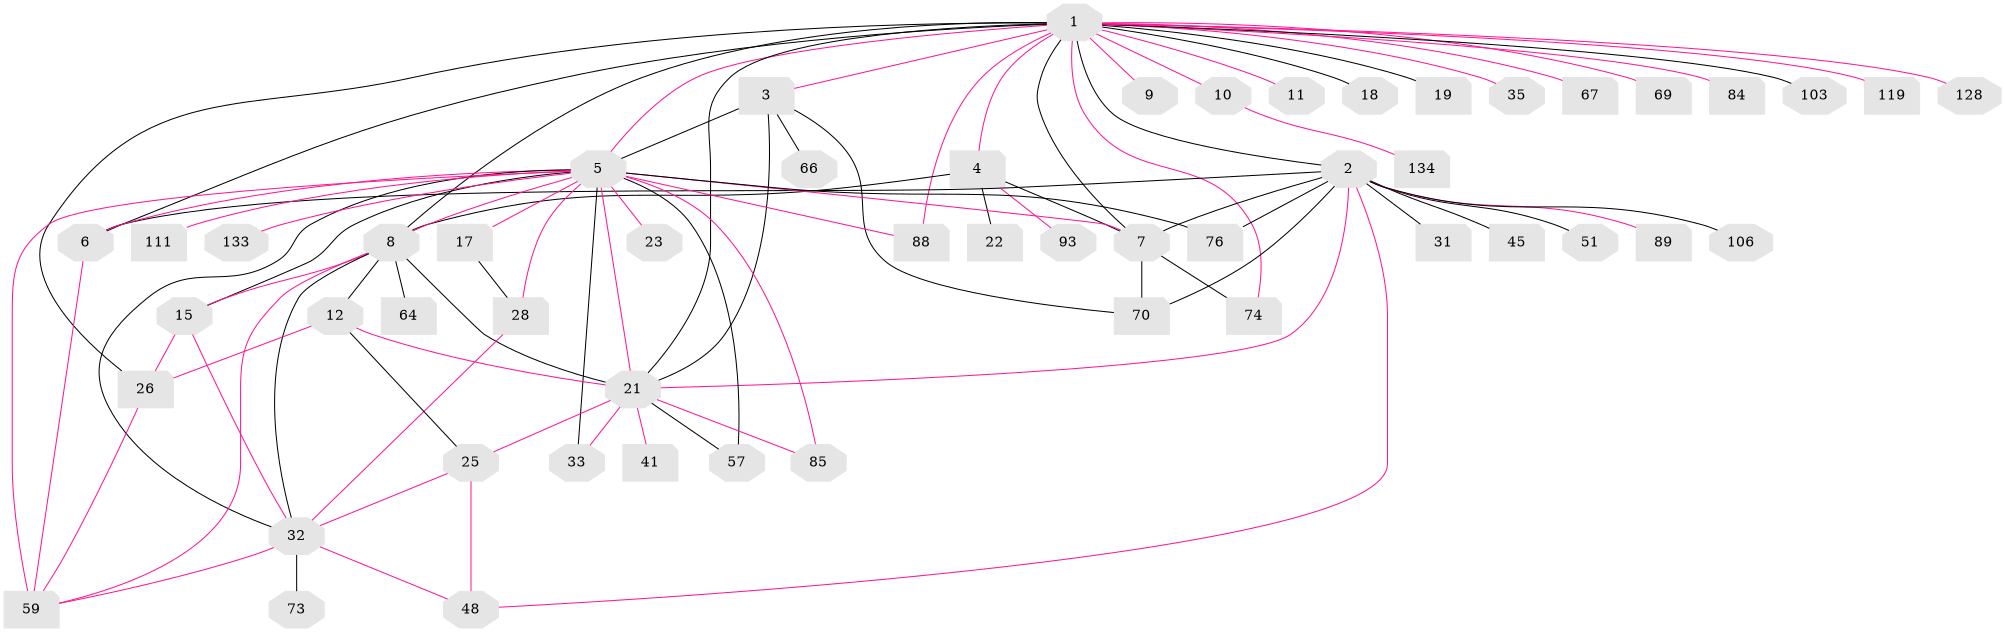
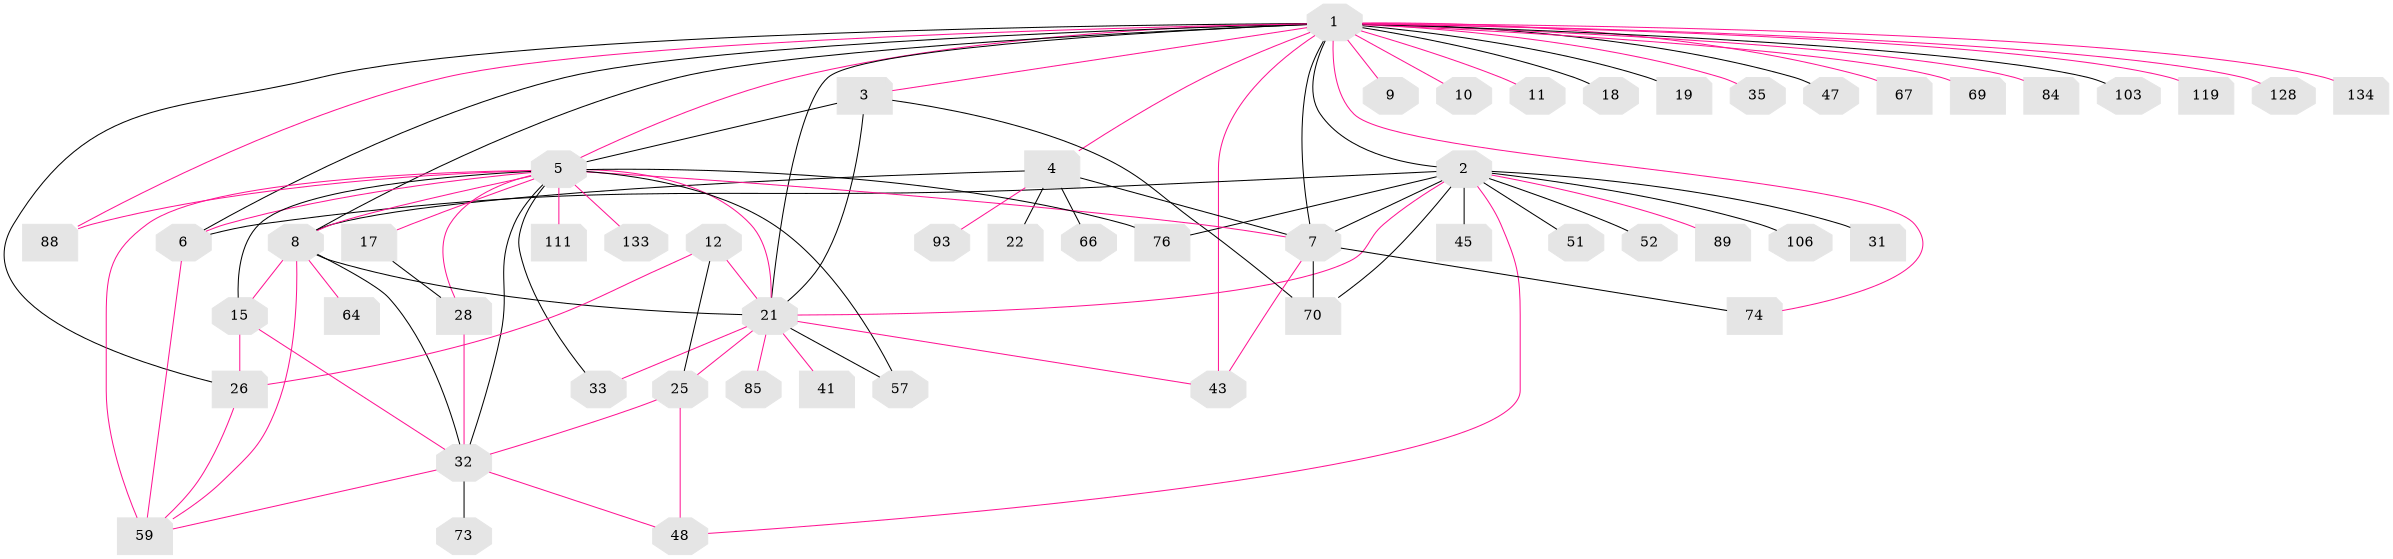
node "47": added
edge "10" -- "134": now "1" -- "134"
edge "3" -- "66": now "4" -- "66"
node "23": removed
node "52": added
edge "8" -- "12": removed
edge "8" -- "64": color black -> deeppink
edge "5" -- "85": removed
node "43": added
